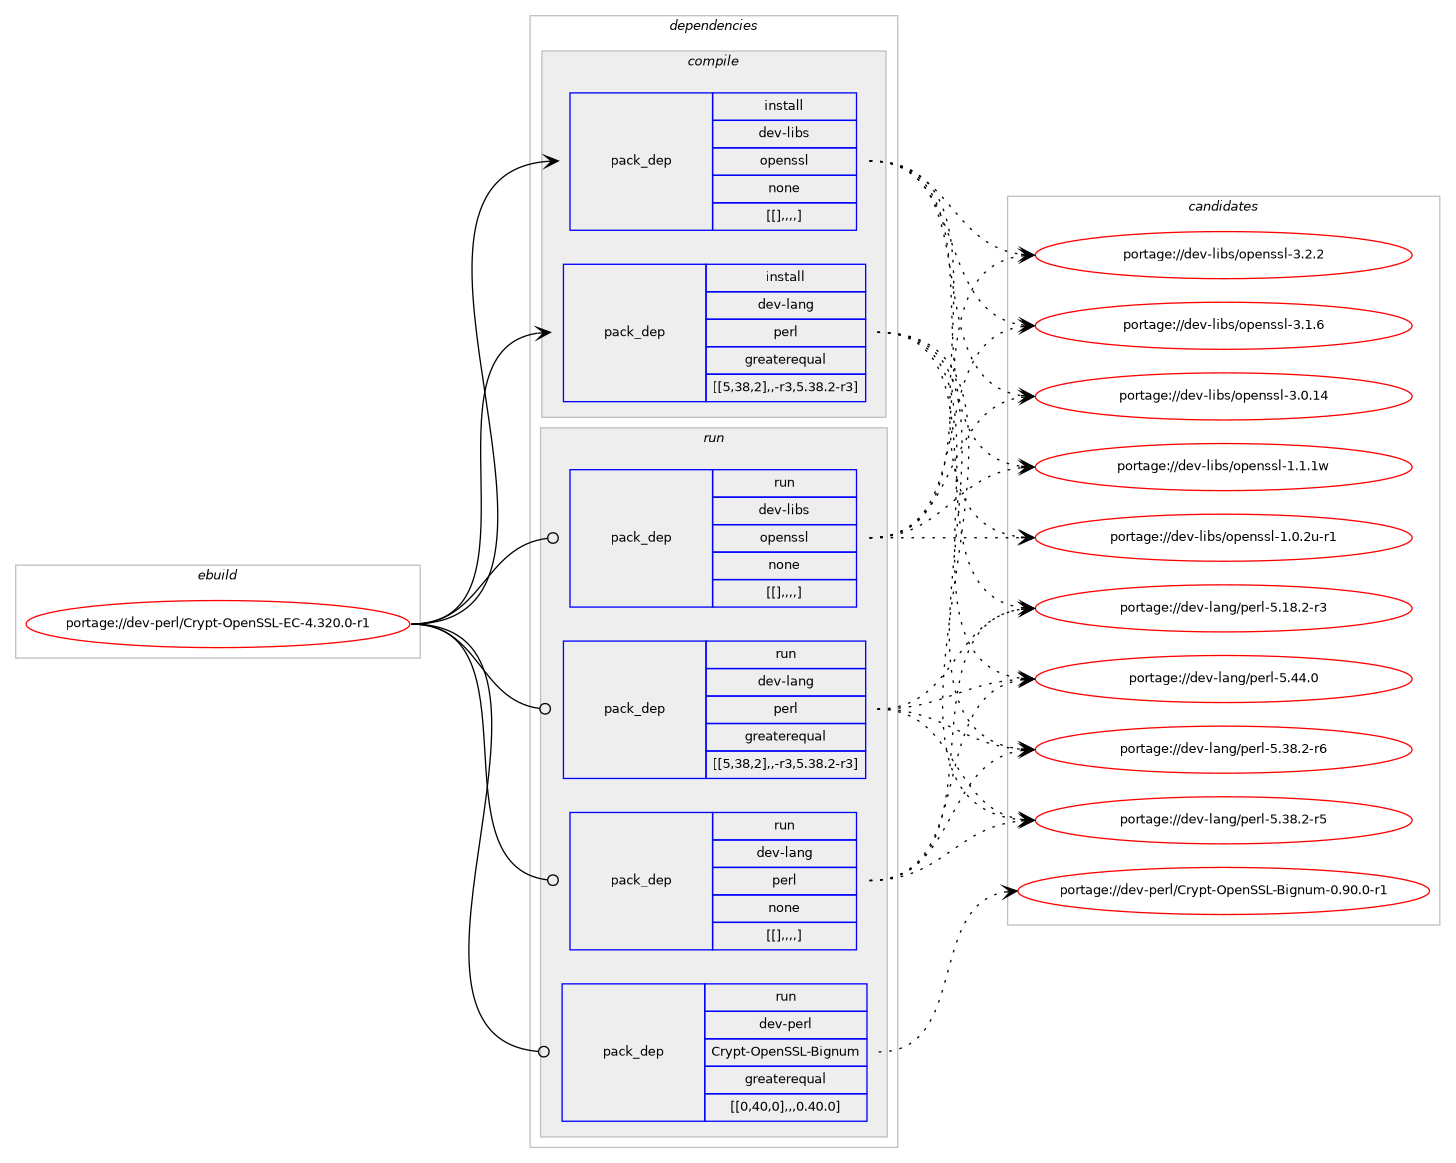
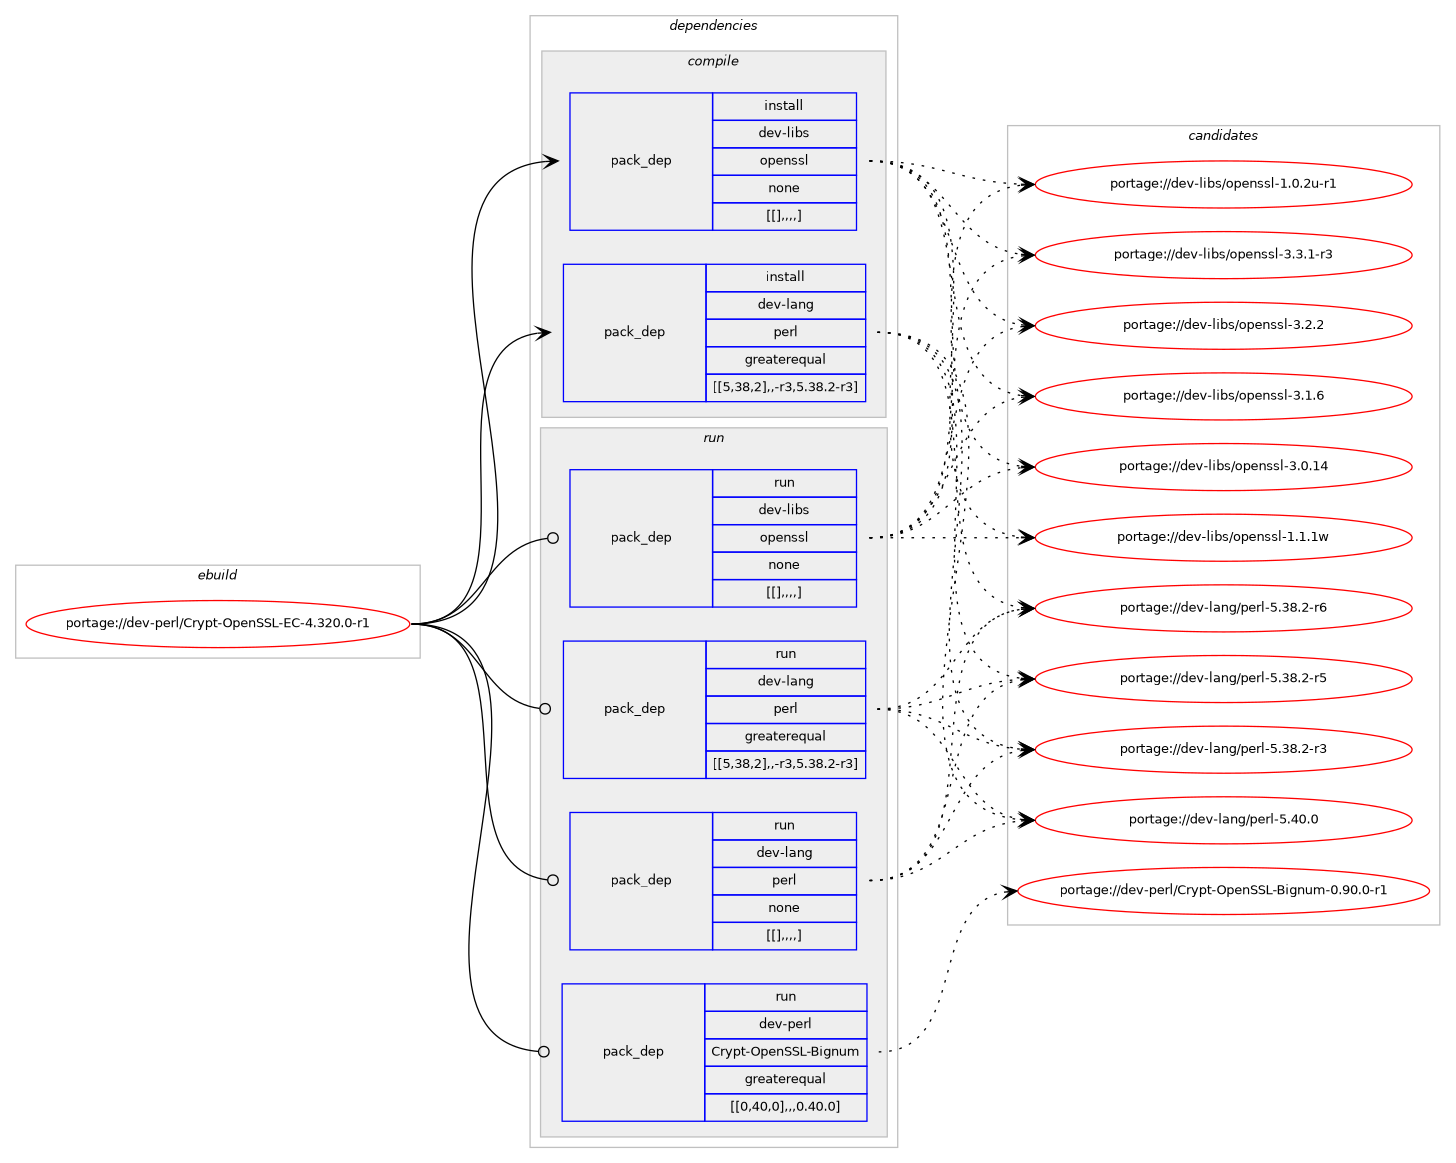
node "portage://dev-libs/openssl-3.3.1-r3": added
node "portage://dev-lang/perl-5.18.2-r3": label "portage://dev-lang/perl-5.18.2-r3" -> "portage://dev-lang/perl-5.38.2-r3"
node "portage://dev-lang/perl-5.44.0": label "portage://dev-lang/perl-5.44.0" -> "portage://dev-lang/perl-5.40.0"
